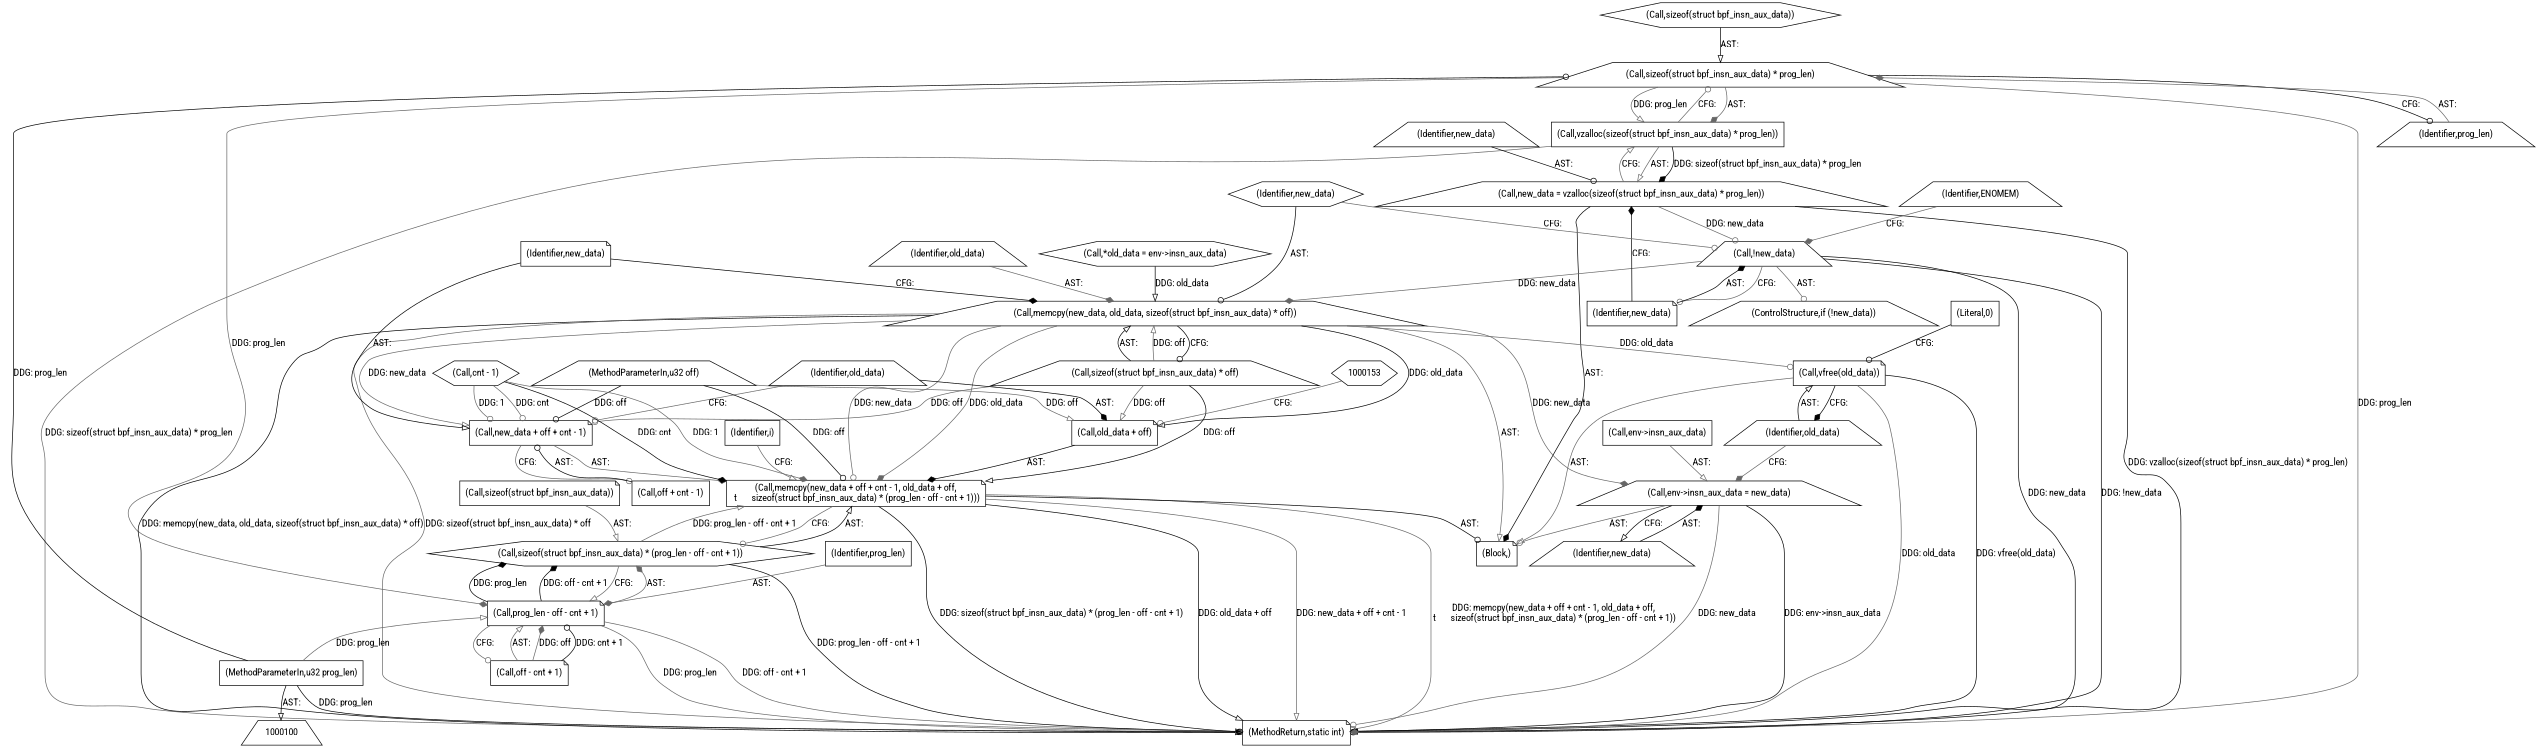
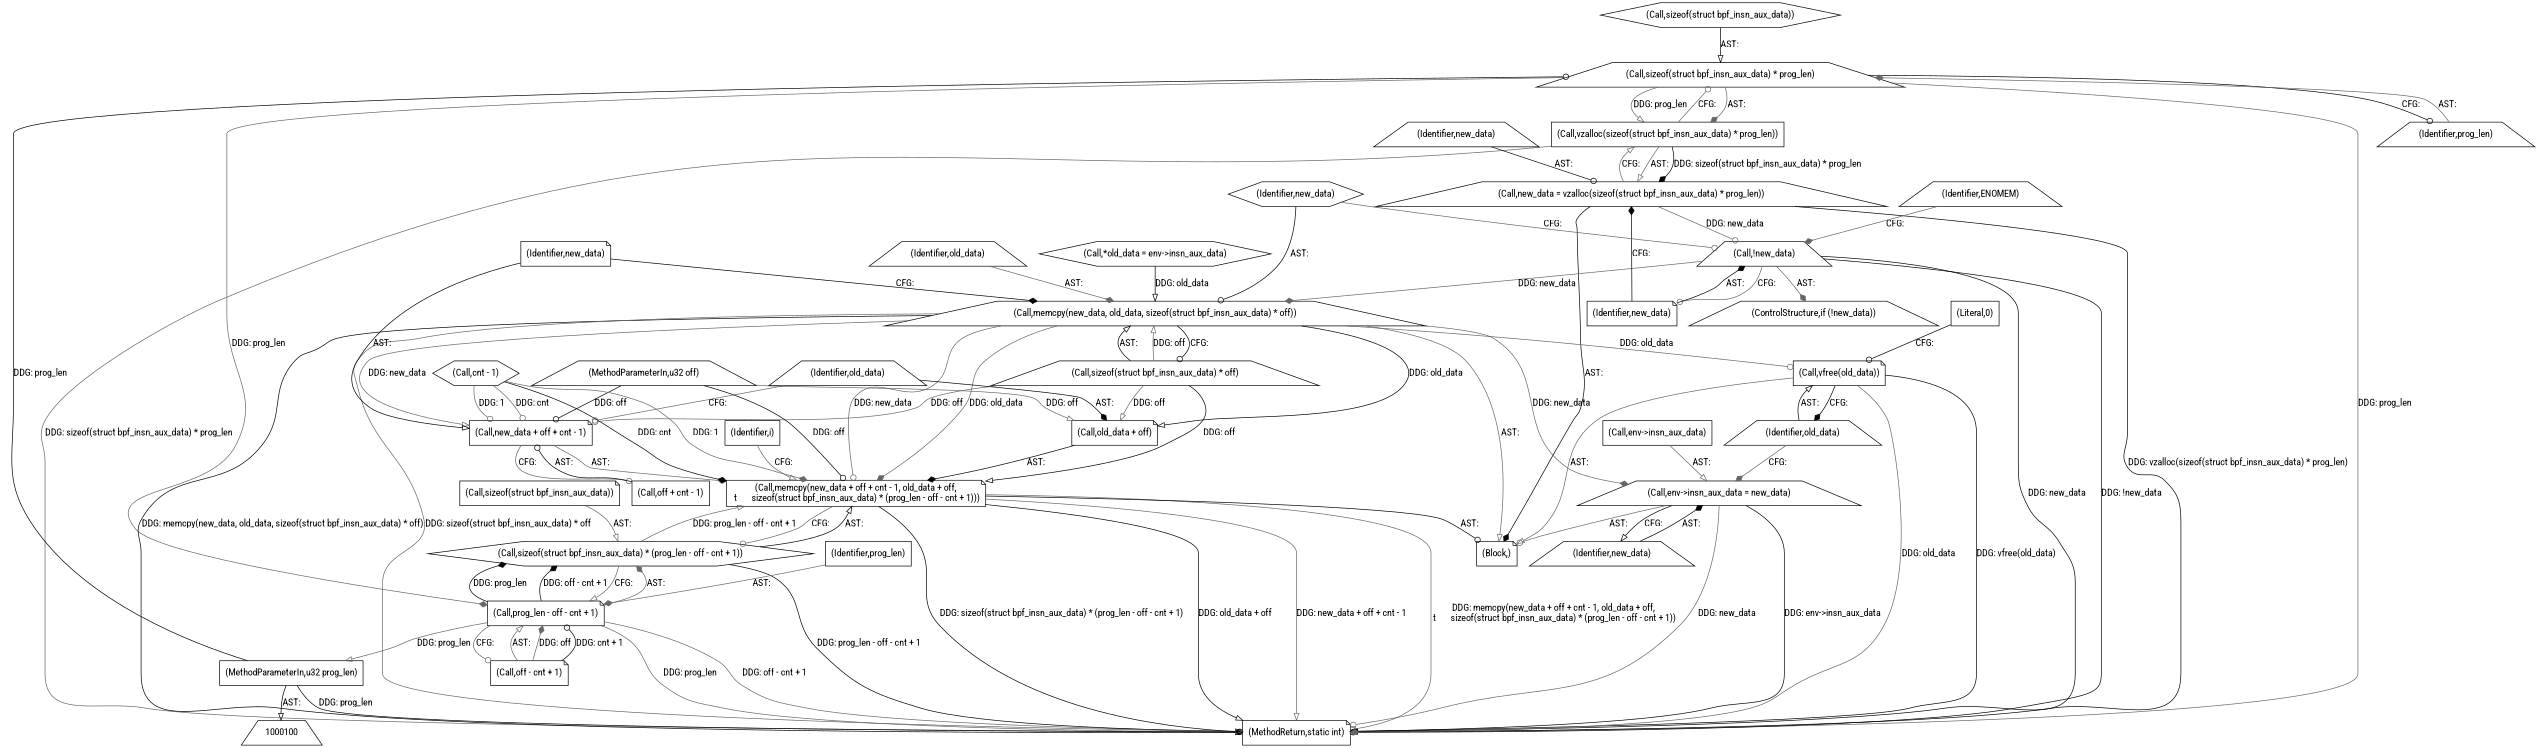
edge "(Call,!new_data)" -> "(ControlStructure,if (!new_data))": arrowhead odot -> diamond
node "1000153": removed
edge "(MethodParameterIn,u32 prog_len)" -> "(Call,prog_len - off - cnt + 1)": reversed
